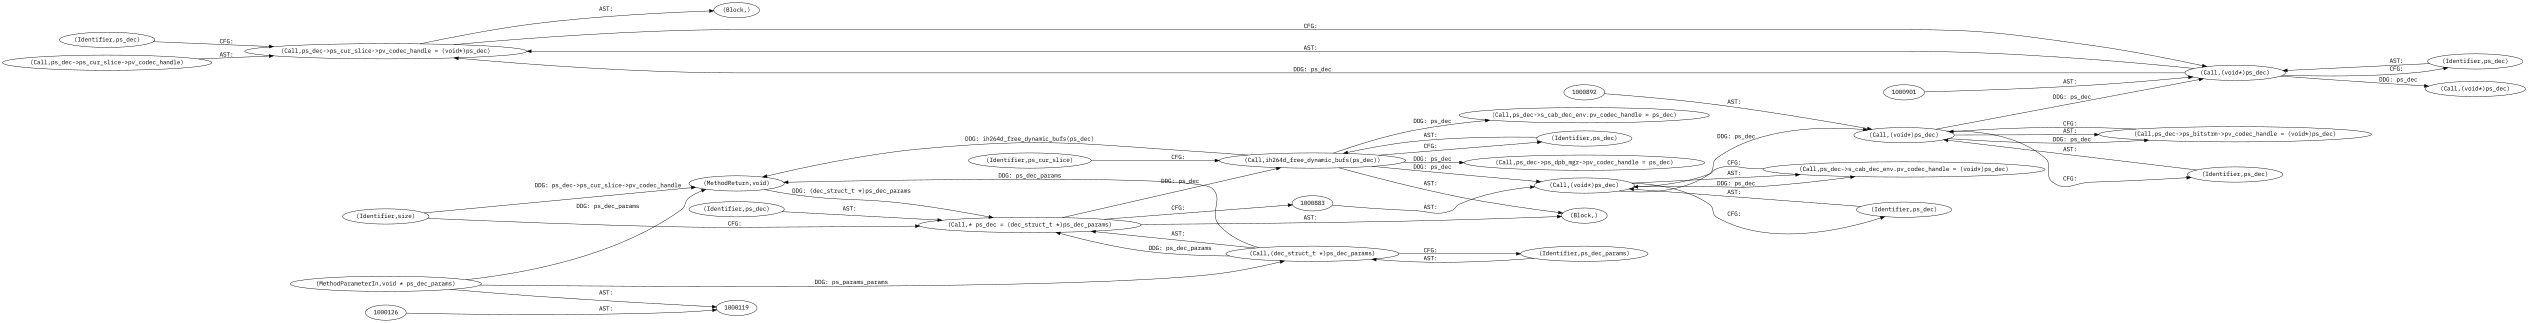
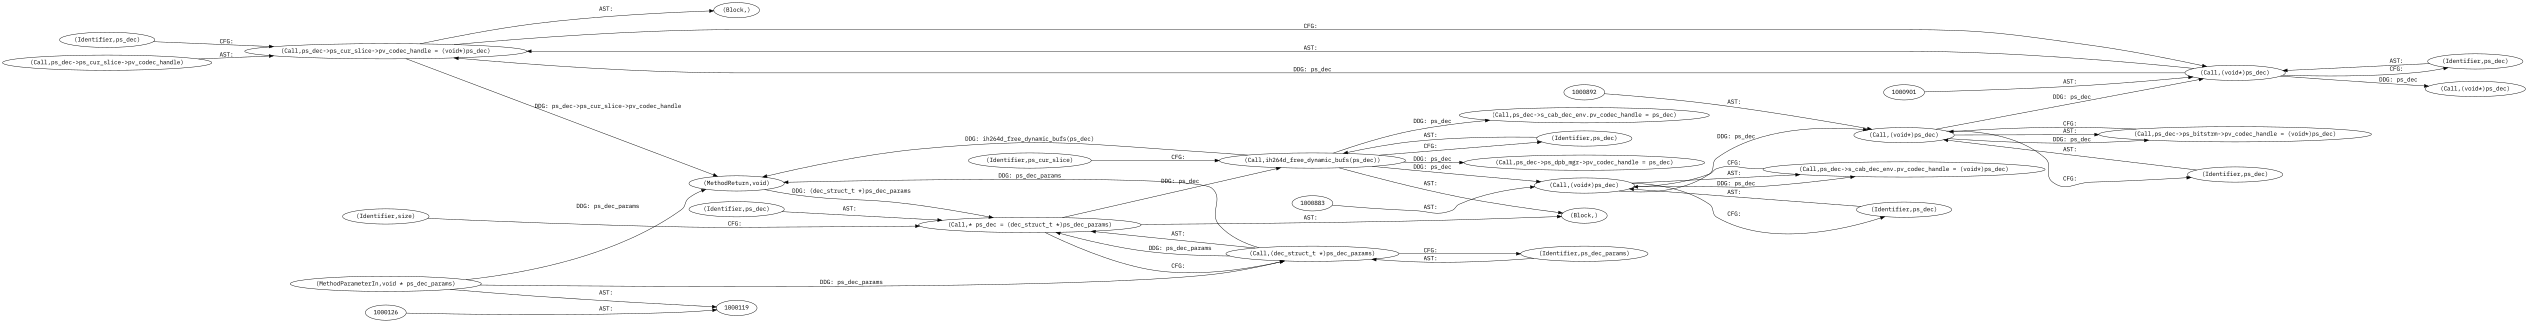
edge "(Identifier,size)" -> "(MethodReturn,void)": now "(Call,ps_dec->ps_cur_slice->pv_codec_handle = (void*)ps_dec)" -> "(MethodReturn,void)"
edge "(Call,* ps_dec = (dec_struct_t *)ps_dec_params)" -> "1000883": now "(Call,* ps_dec = (dec_struct_t *)ps_dec_params)" -> "(Call,(dec_struct_t *)ps_dec_params)"
edge "(MethodParameterIn,void * ps_dec_params)" -> "(Call,(dec_struct_t *)ps_dec_params)": label "DDG: ps_params_params" -> "DDG: ps_dec_params"
